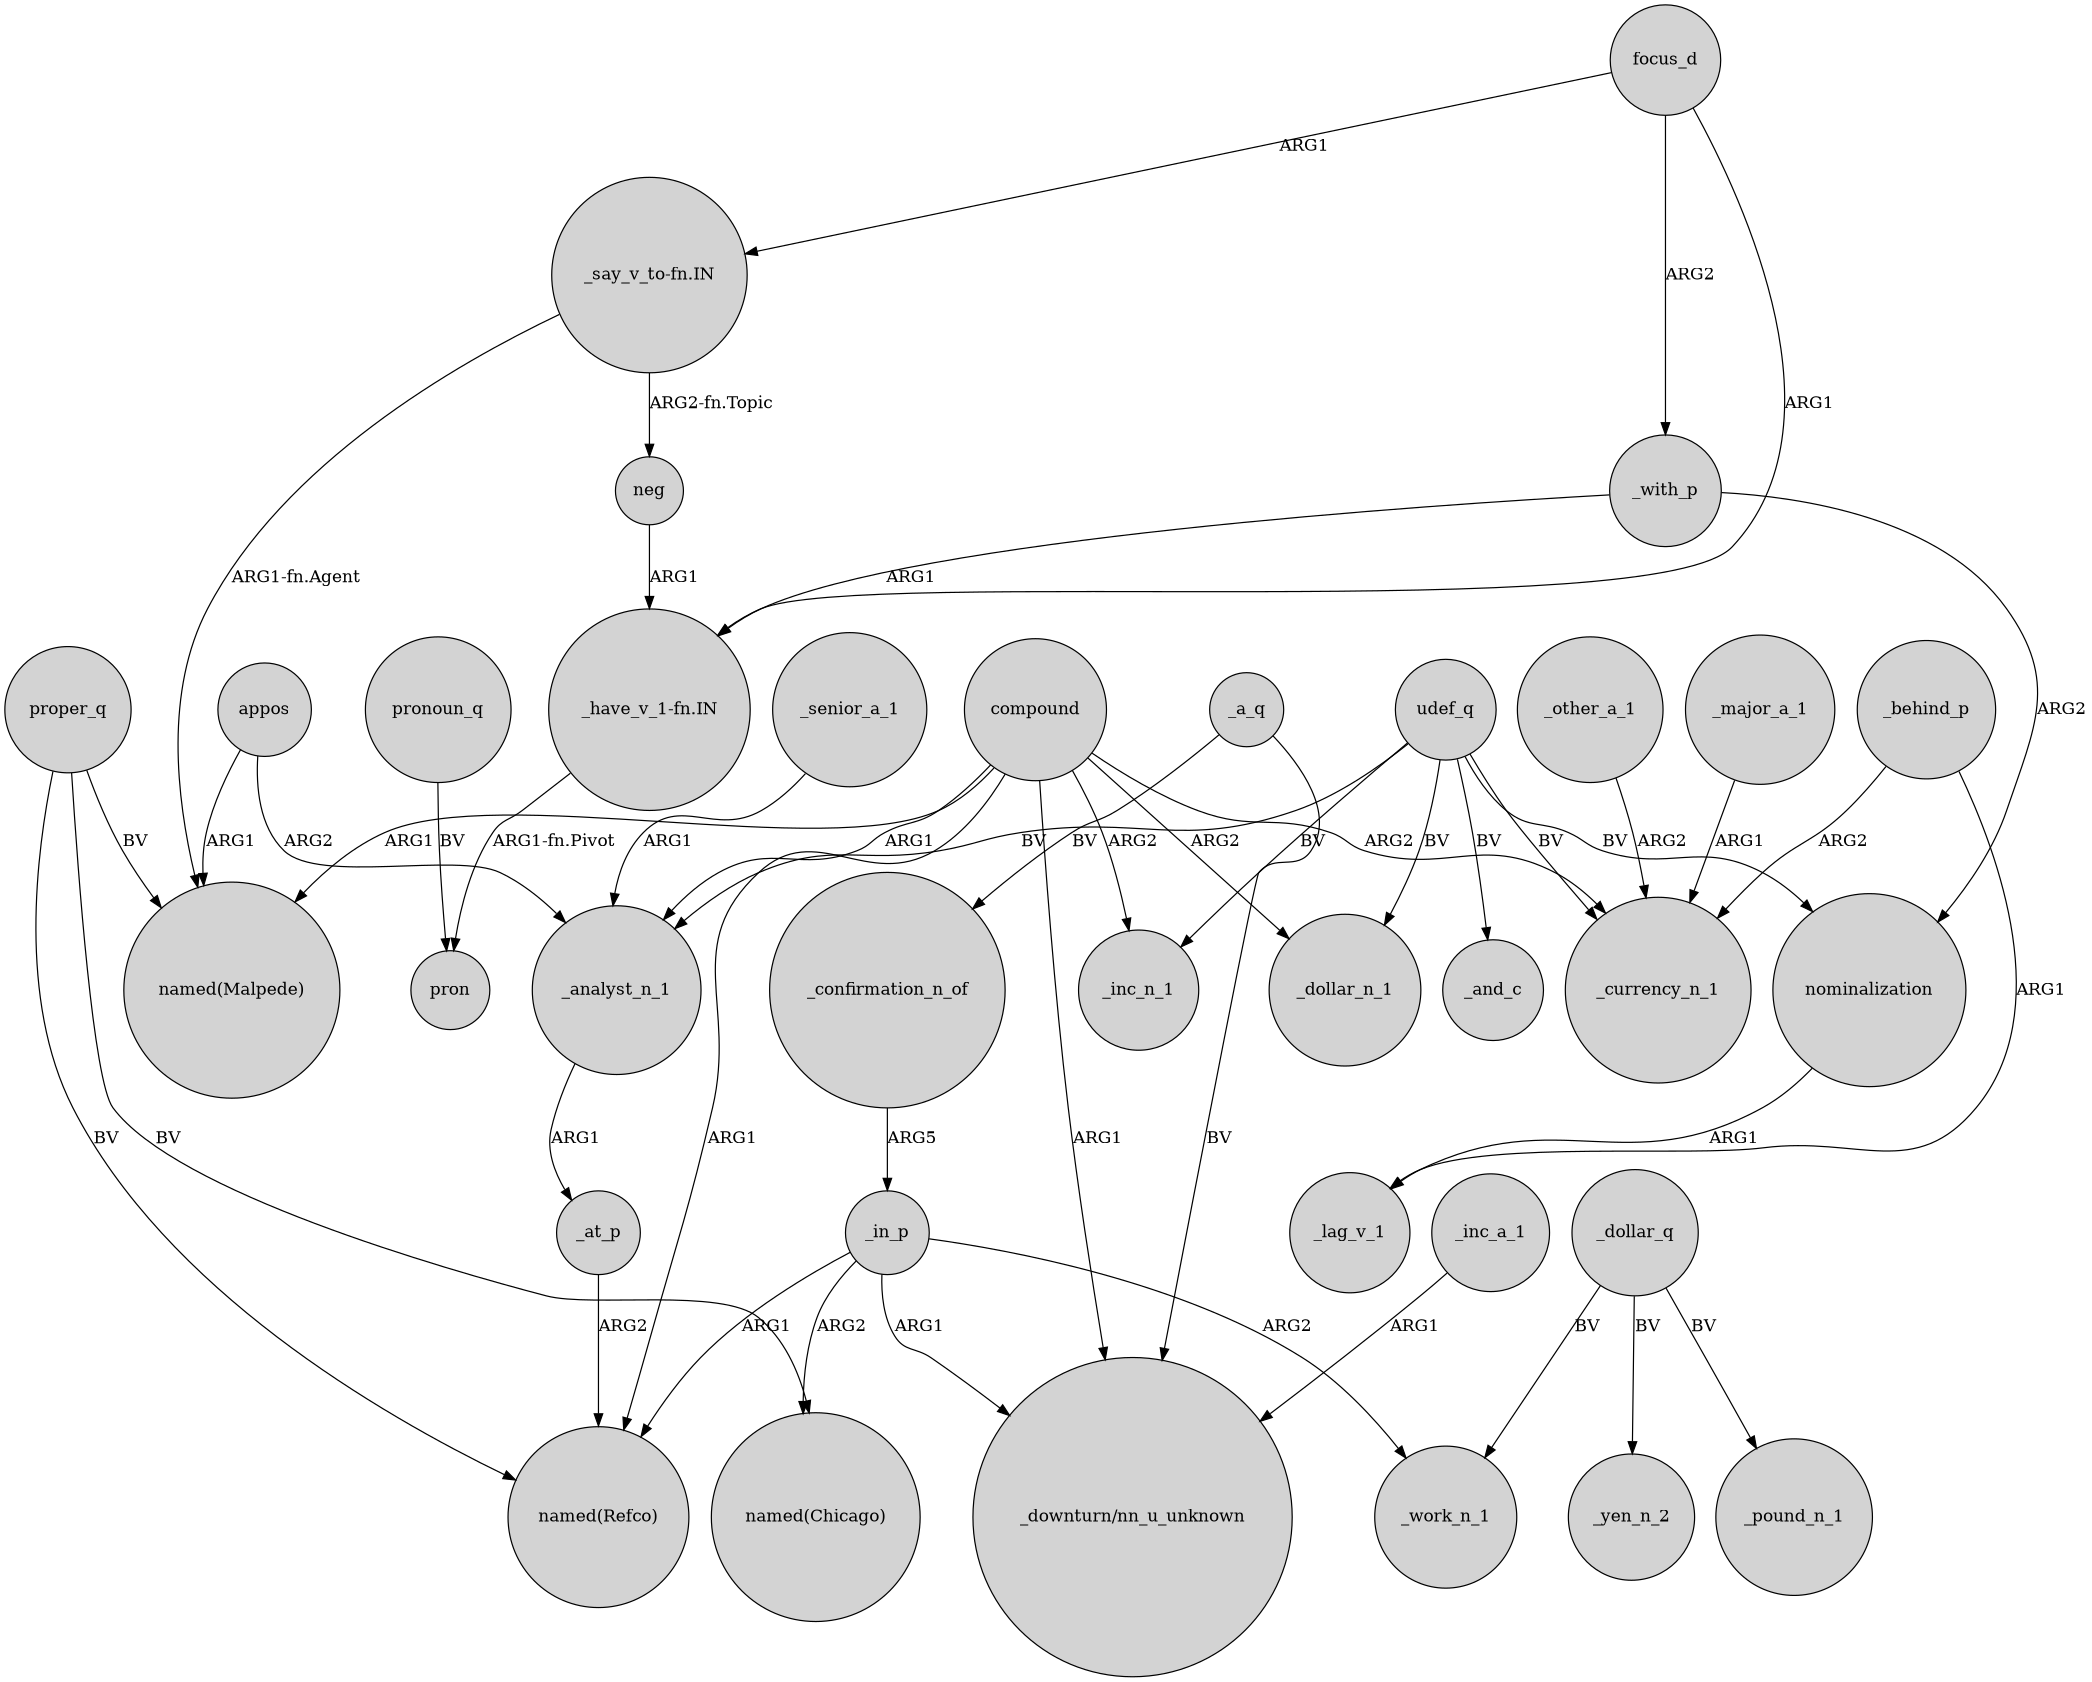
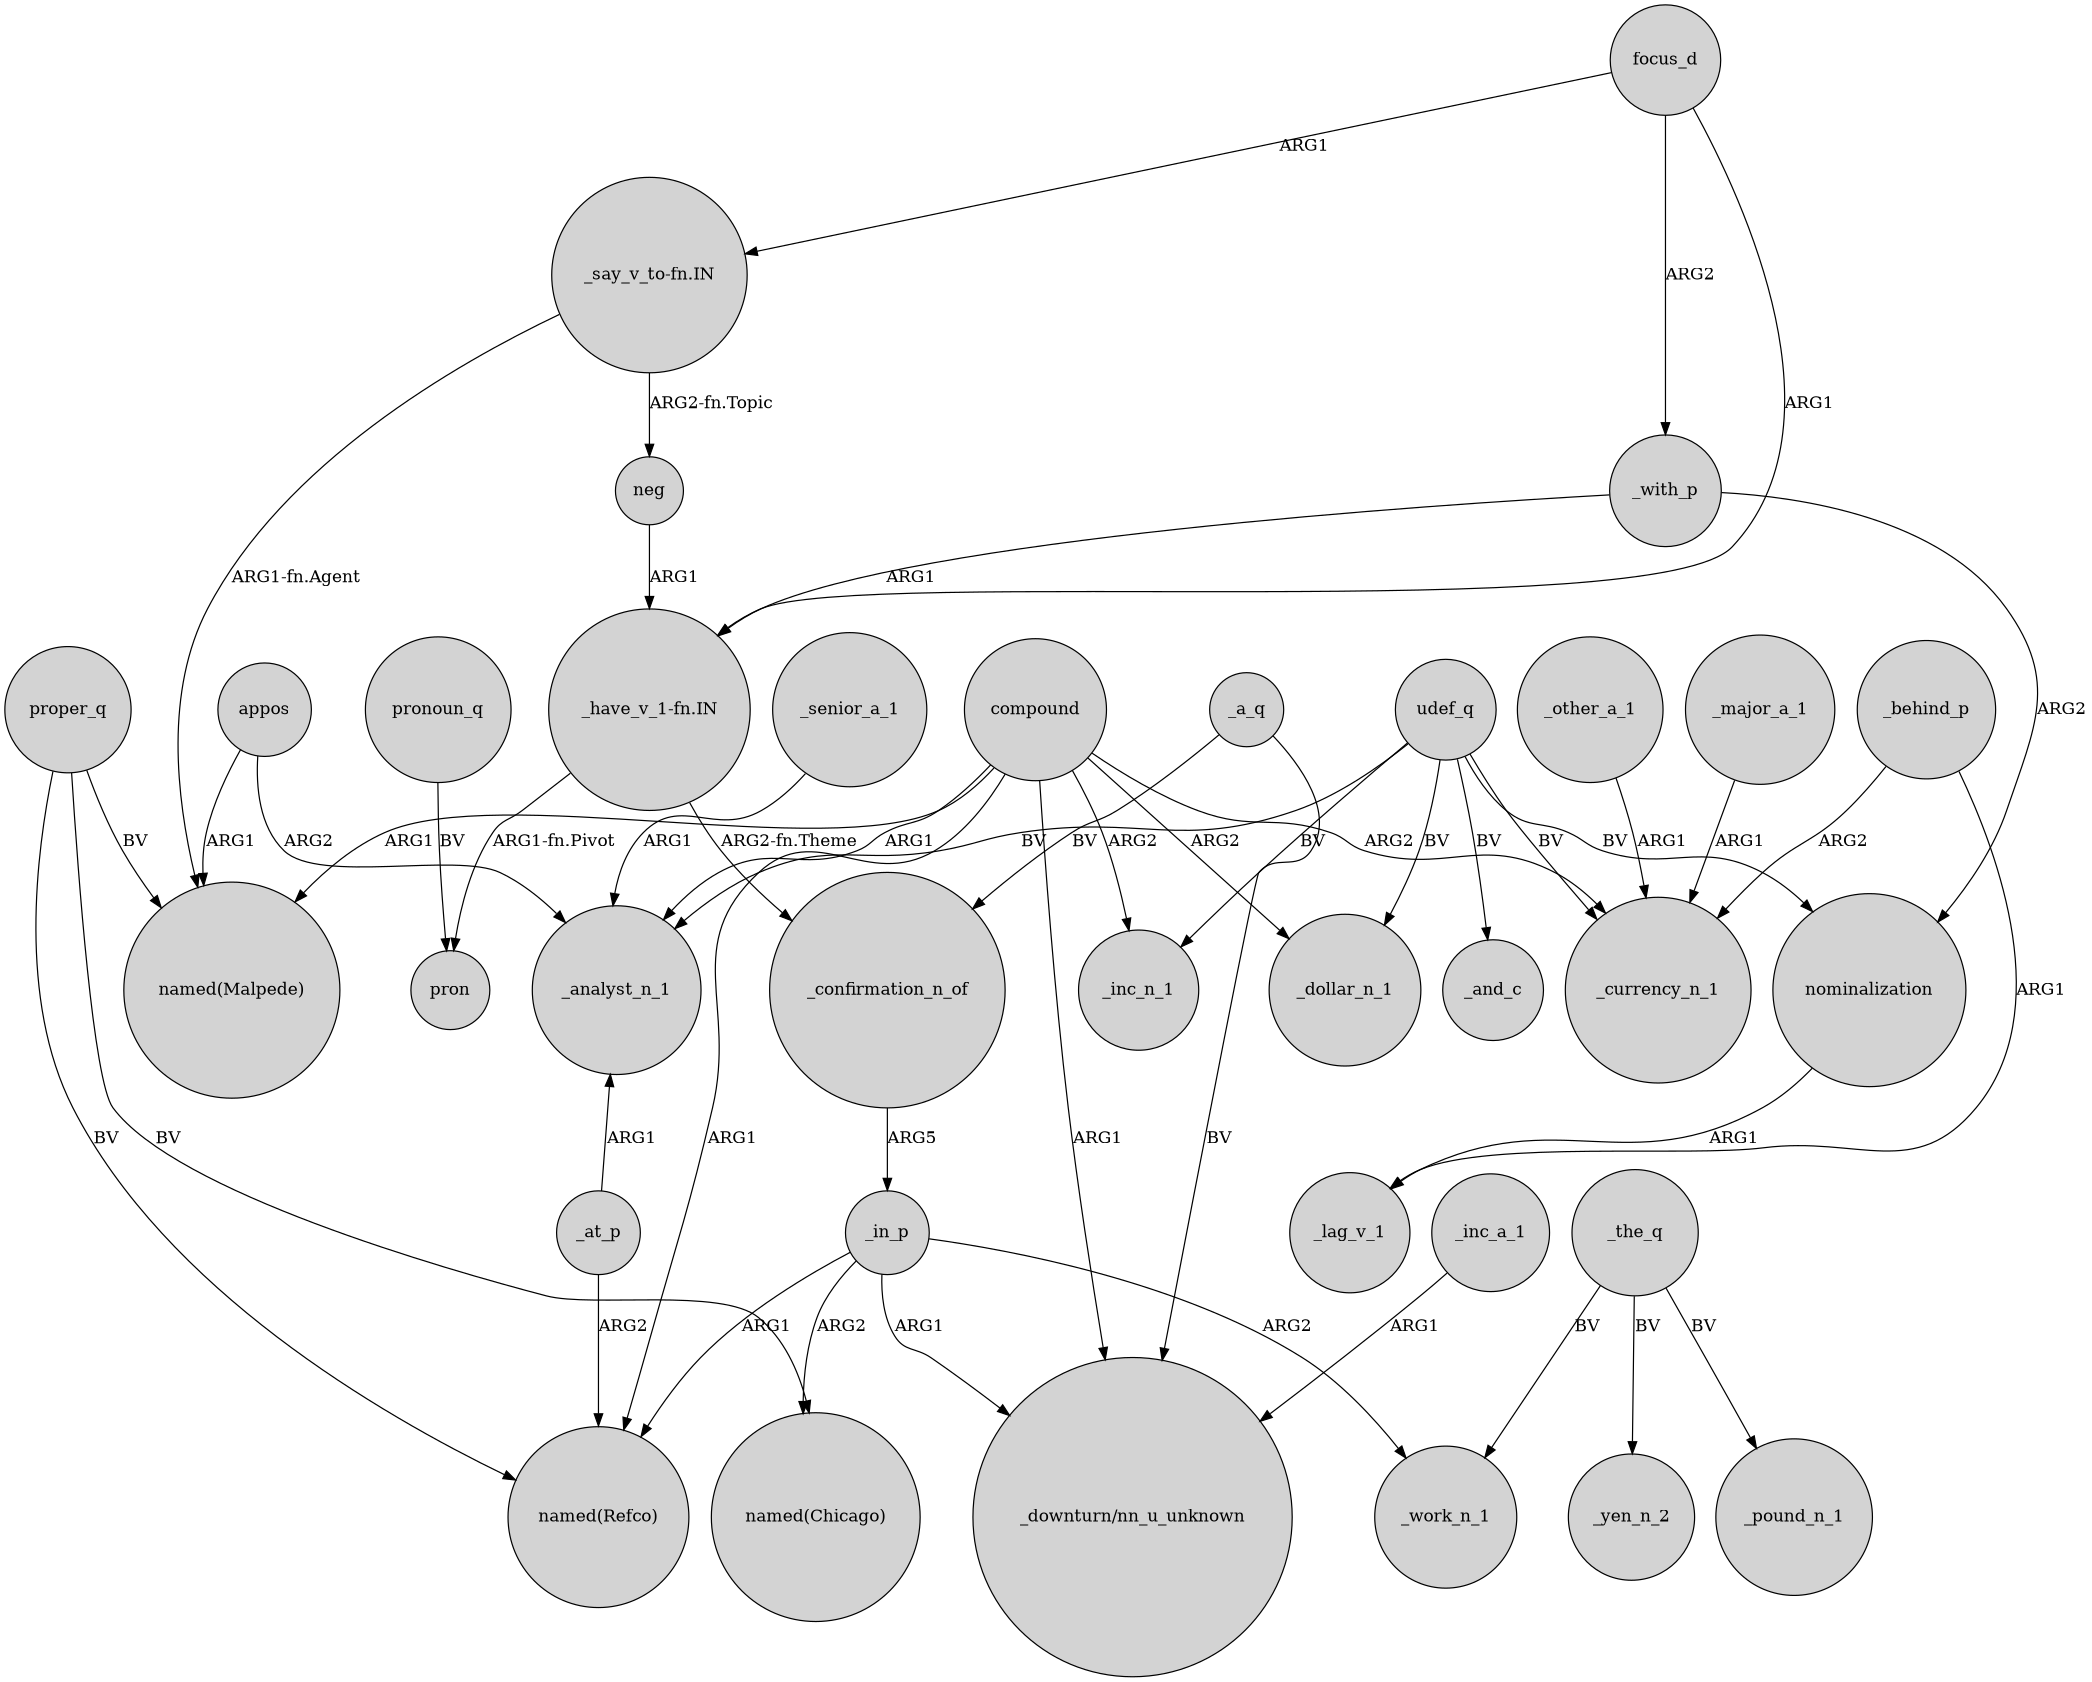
edge "_other_a_1" -> "_currency_n_1": label "ARG2" -> "ARG1"
edge "_have_v_1-fn.IN" -> "_confirmation_n_of": added, label "ARG2-fn.Theme"
edge "_analyst_n_1" -> "_at_p": reversed
node "_dollar_q": label "_dollar_q" -> "_the_q"
